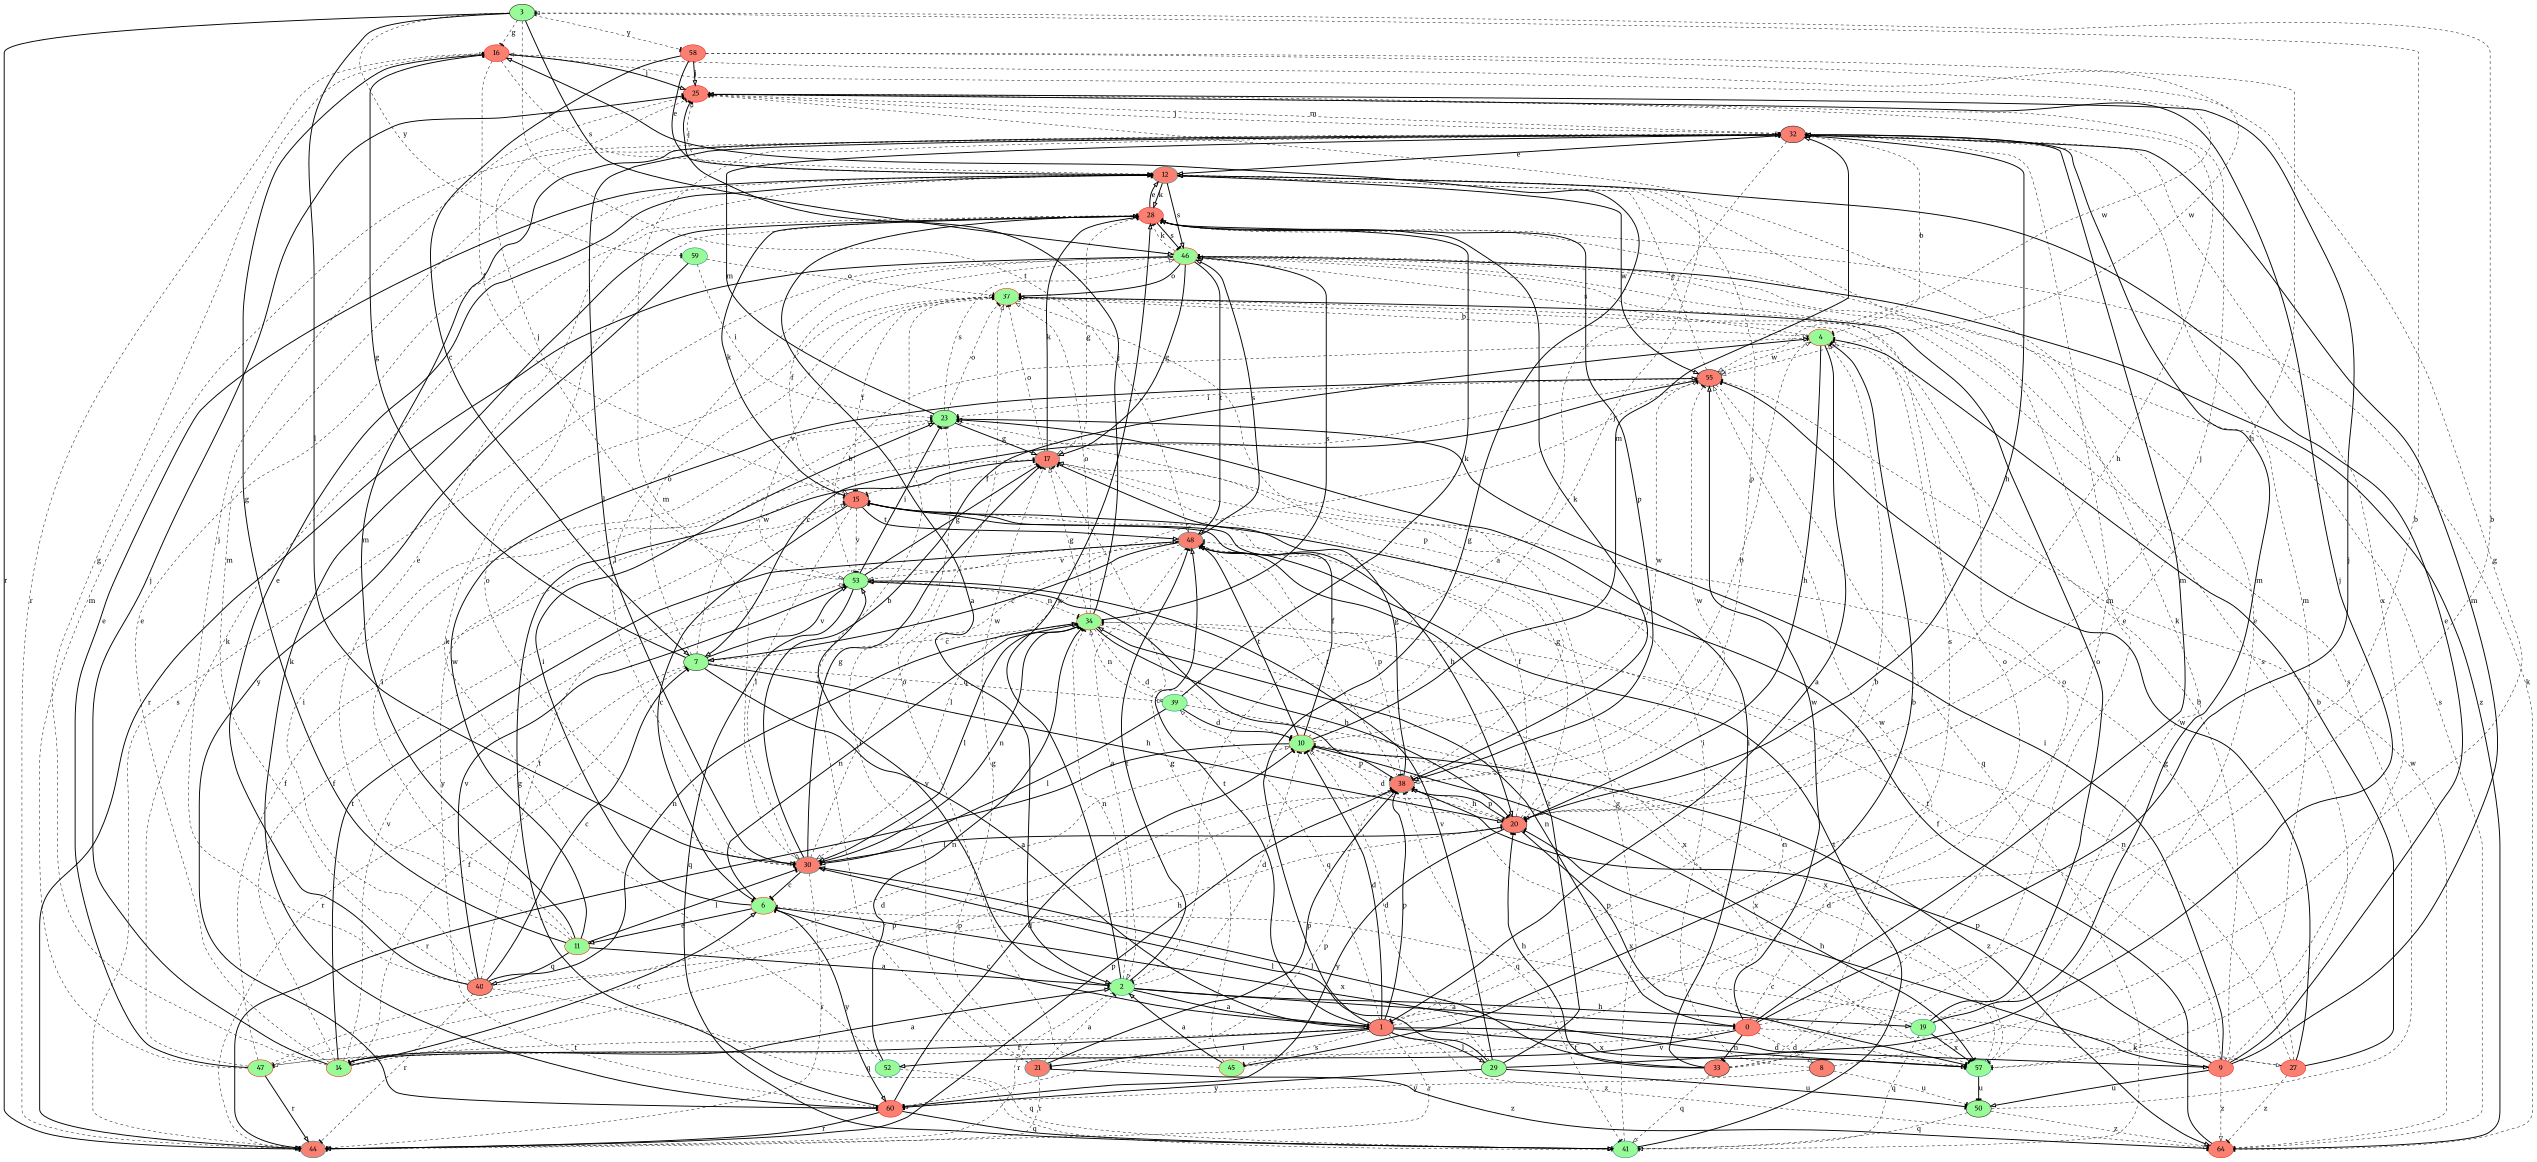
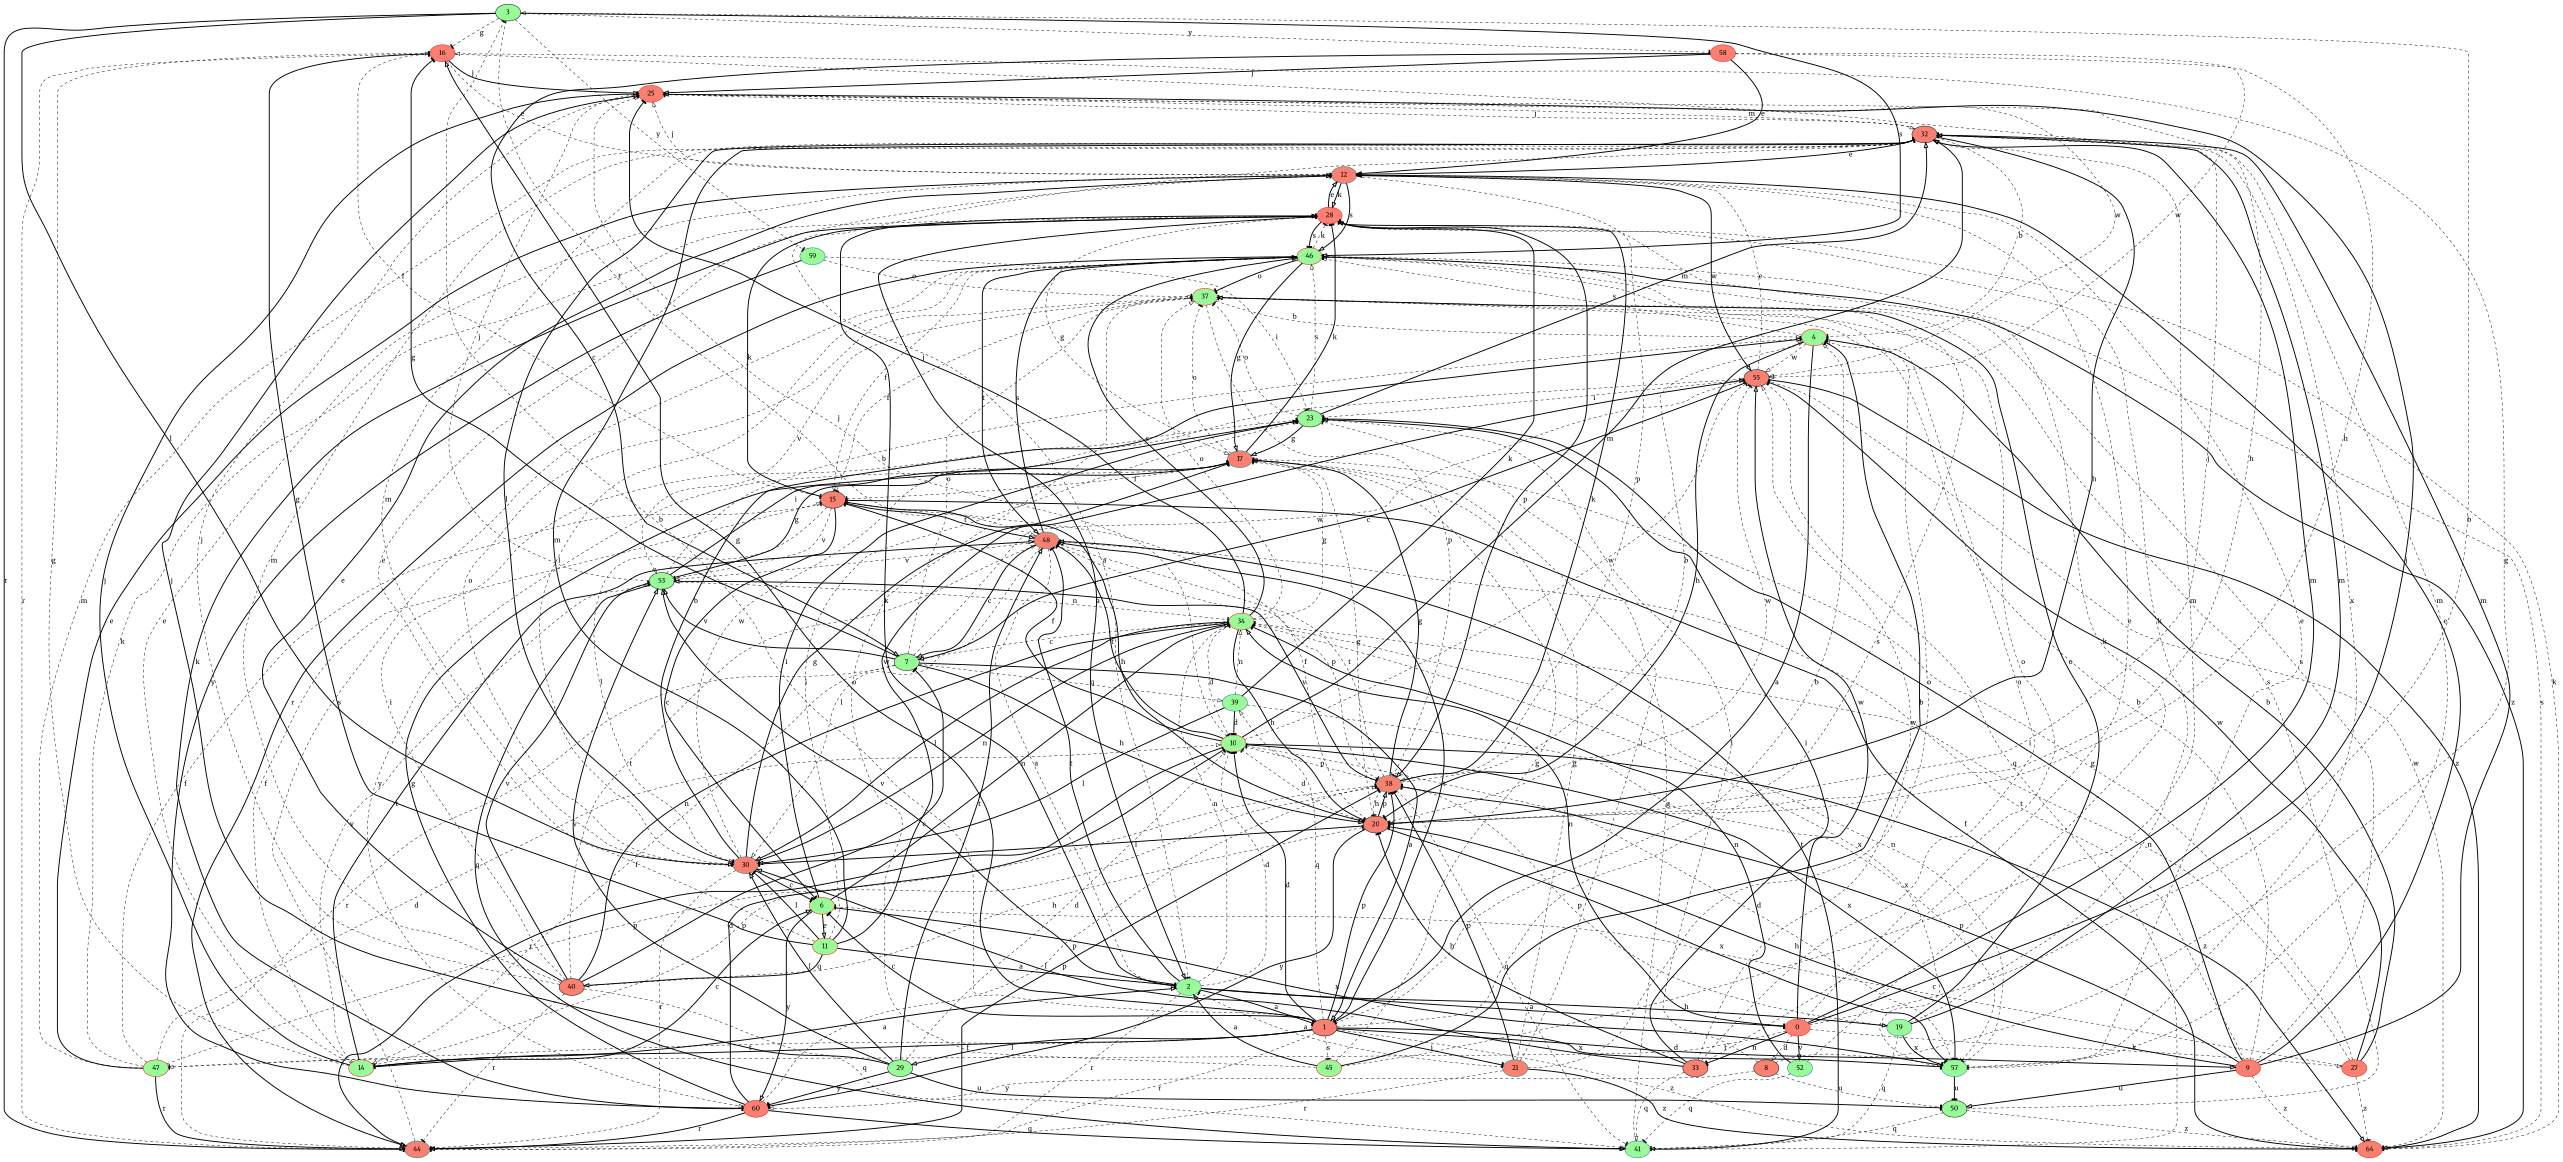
edge "55" -> "64": added, label "z"
